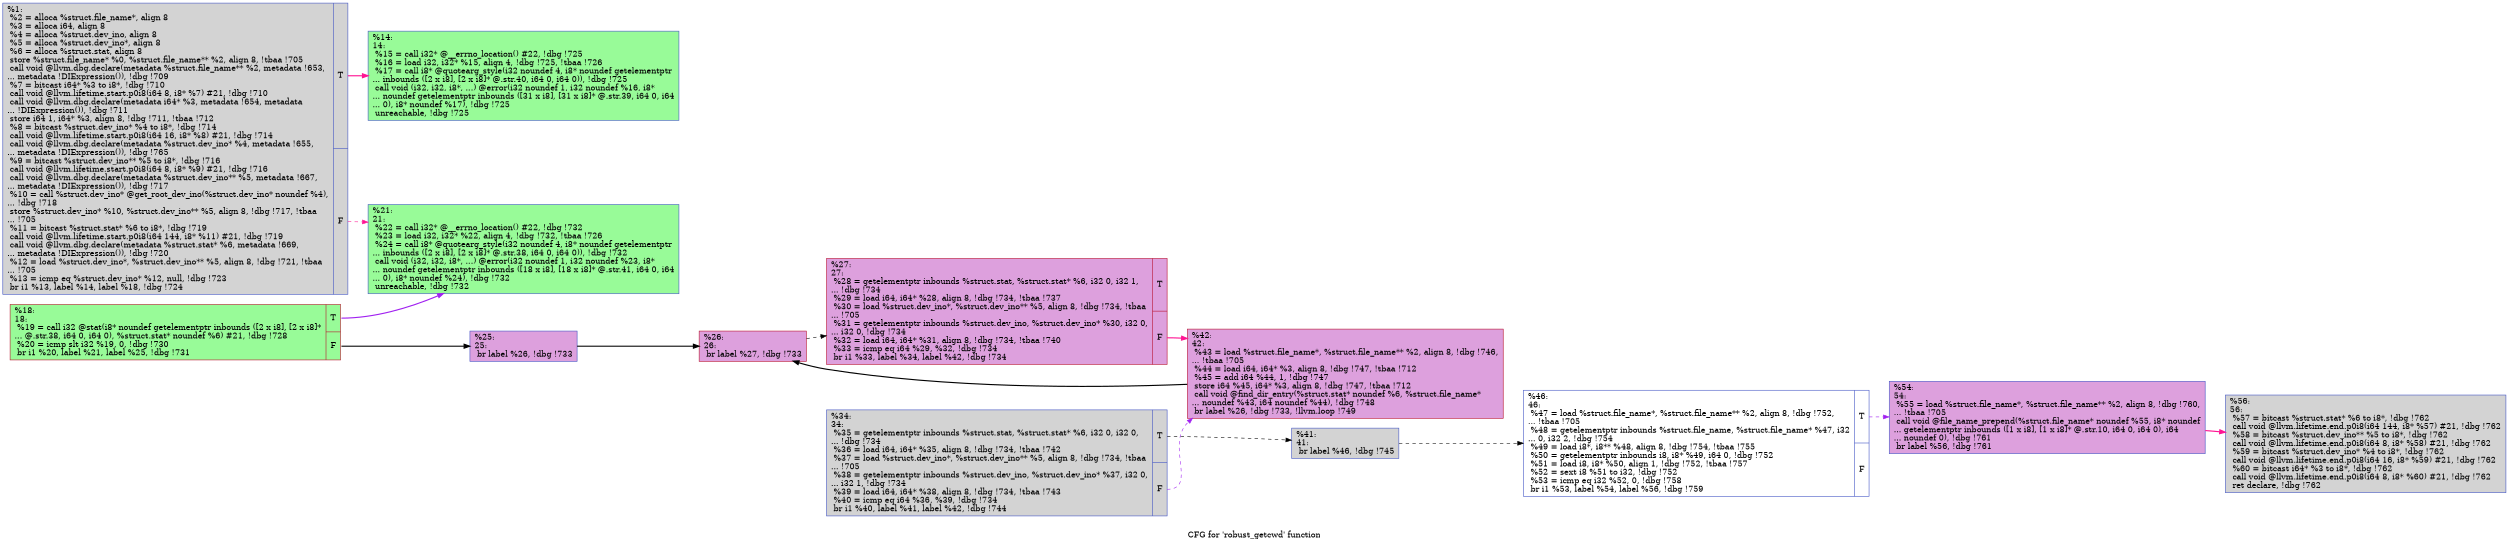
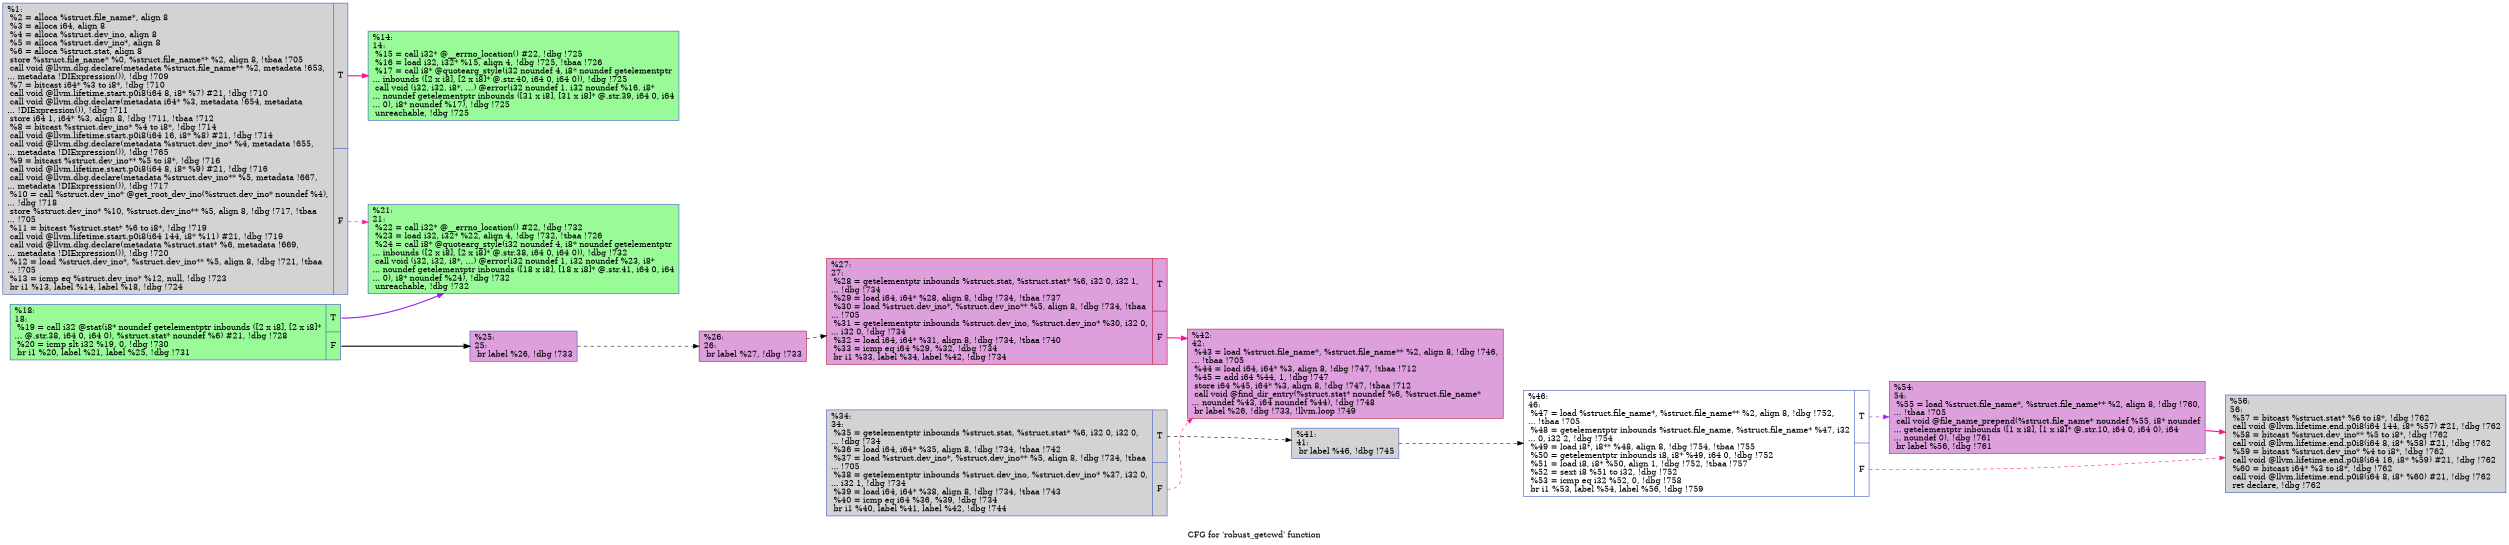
node "%18:": color #b70d28ff -> #3d50c3ff
edge "%25:" -> "%26:": style bold -> dashed
edge "%42:" -> "%26:": removed
edge "%34:" -> "%42:": color purple -> deeppink
edge "%46:" -> "%56:": added
